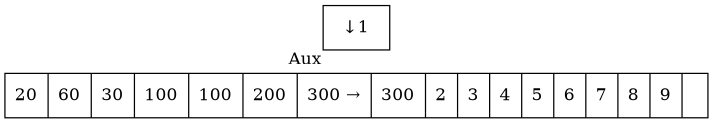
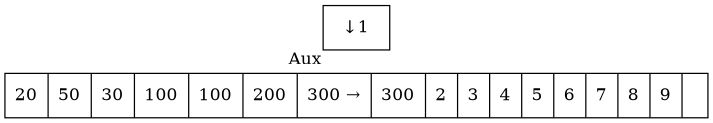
node "20": text "60" -> "50"
